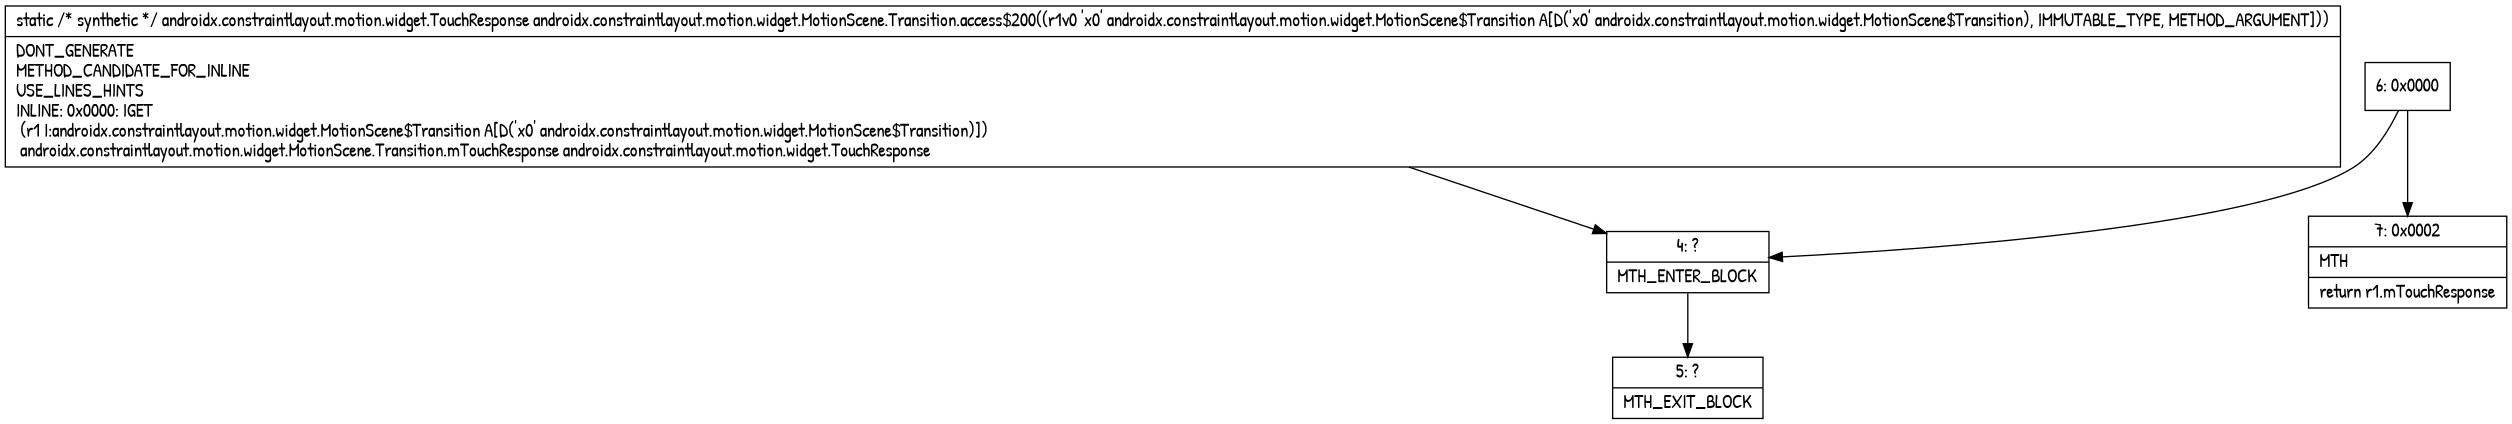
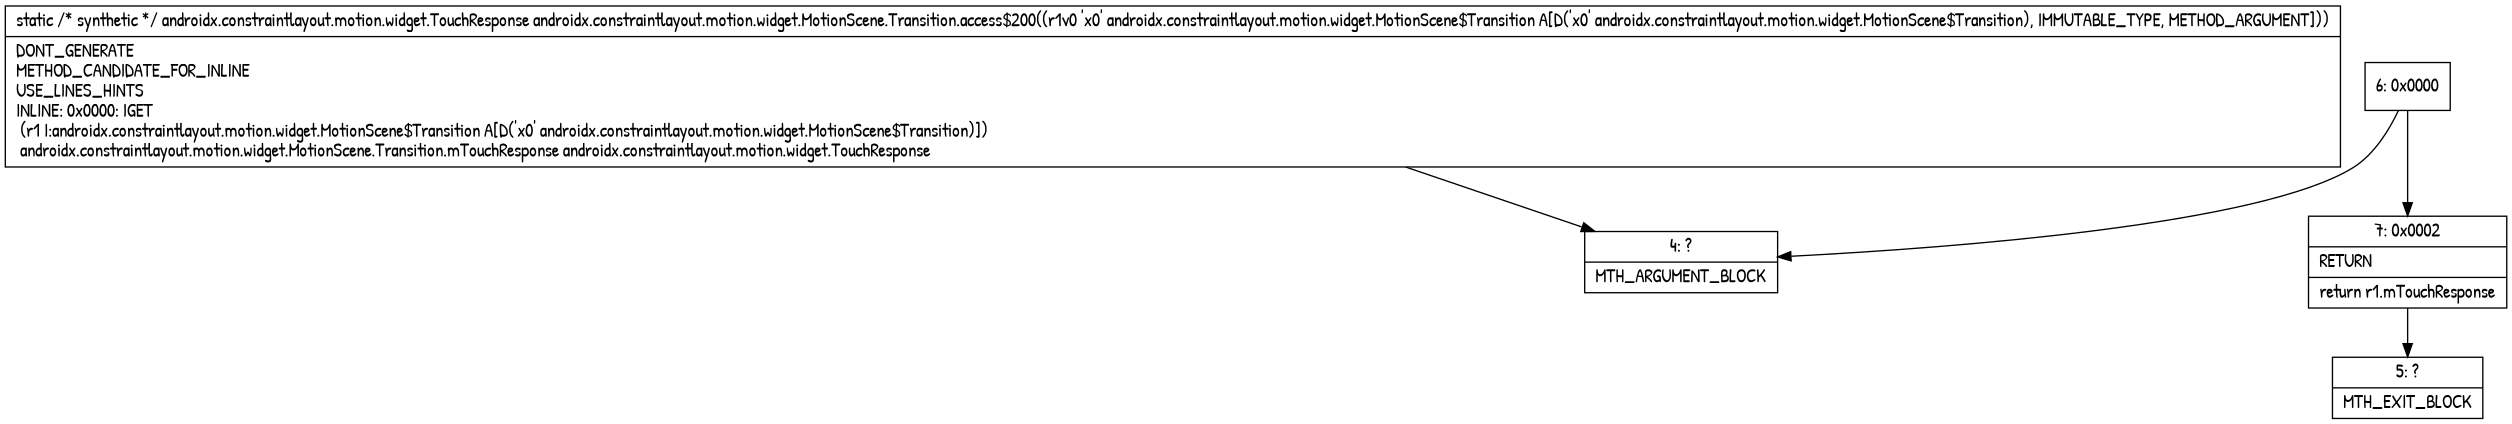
node "7: 0x0002": text "MTH" -> "RETURN"
node "4: ?": text "MTH_ENTER_BLOCK" -> "MTH_ARGUMENT_BLOCK"
edge "4: ?" -> "5: ?": now "7: 0x0002" -> "5: ?"
